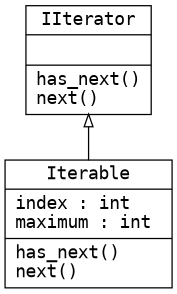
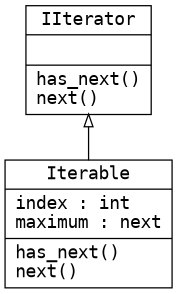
node "Iterable": text "maximum : int" -> "maximum : next"
